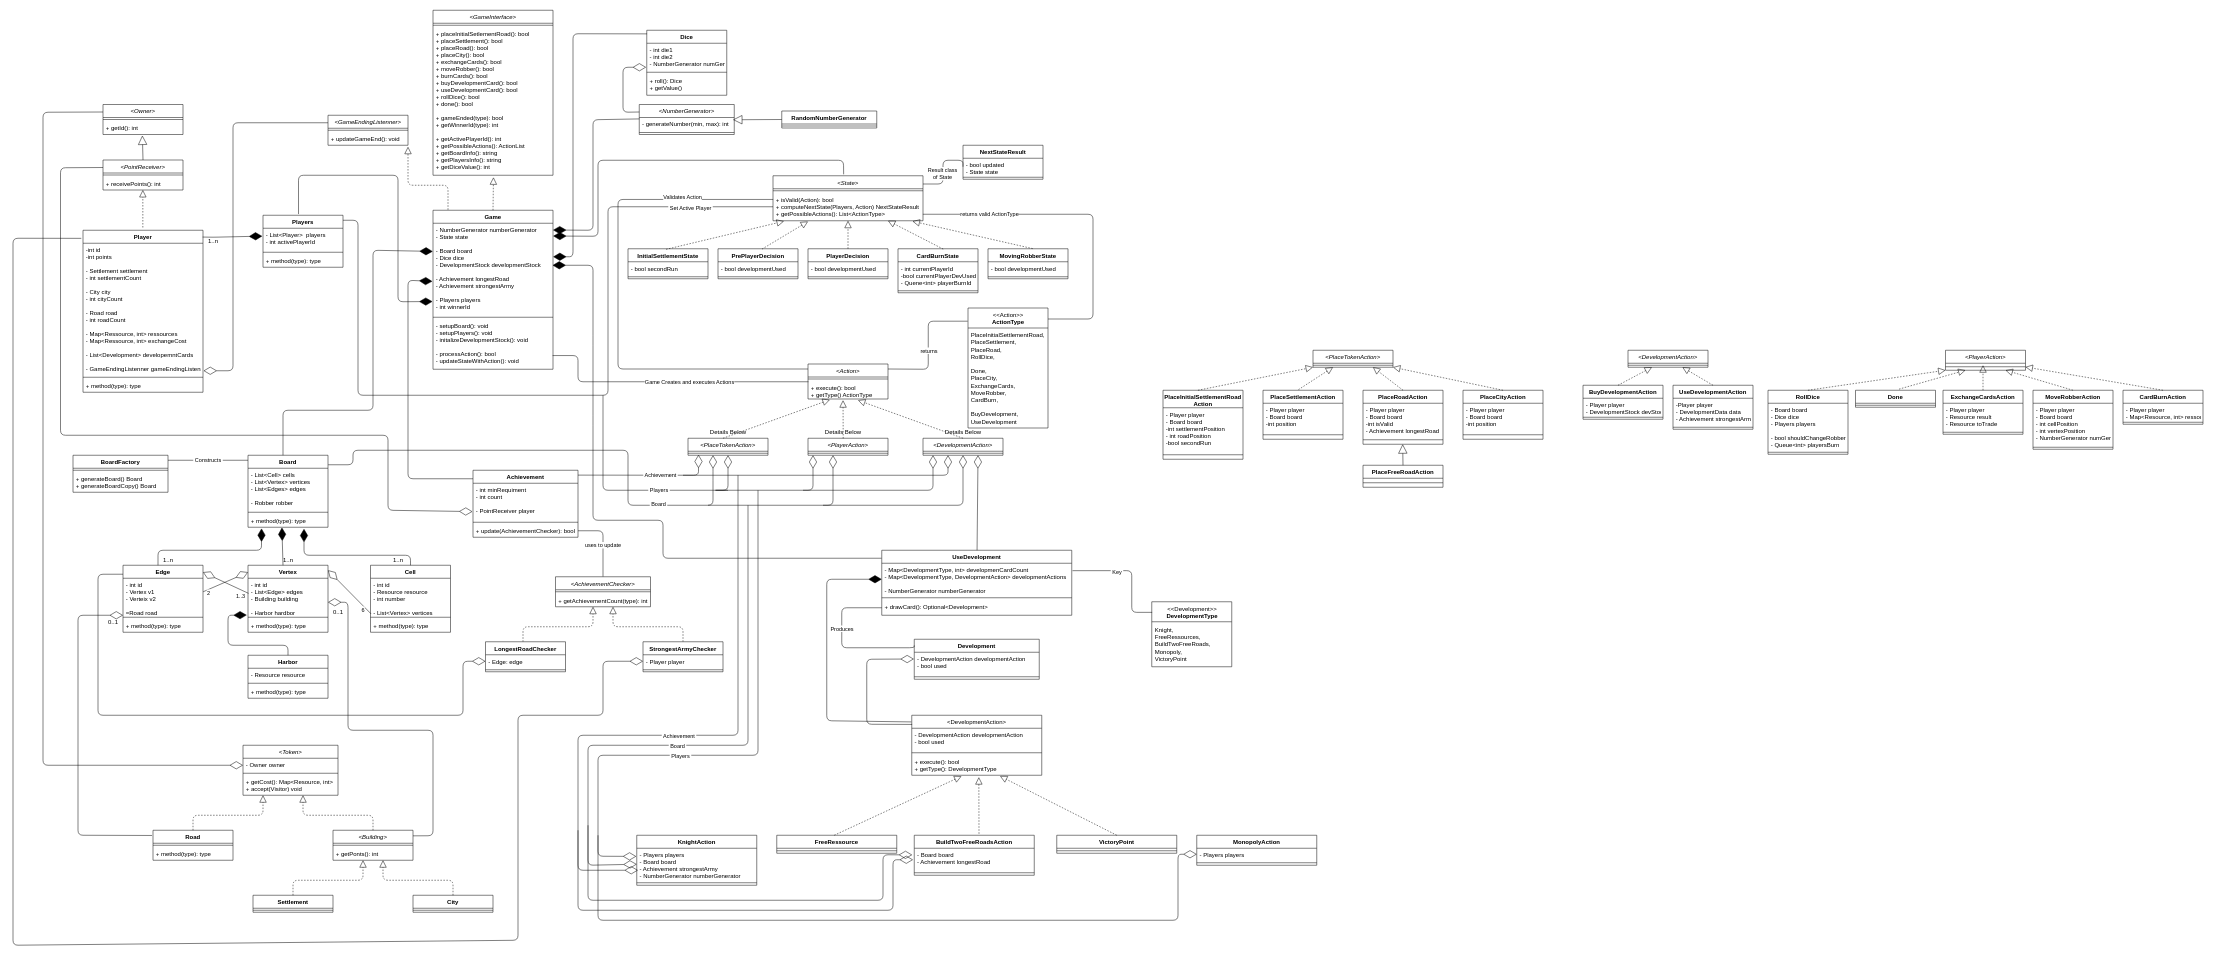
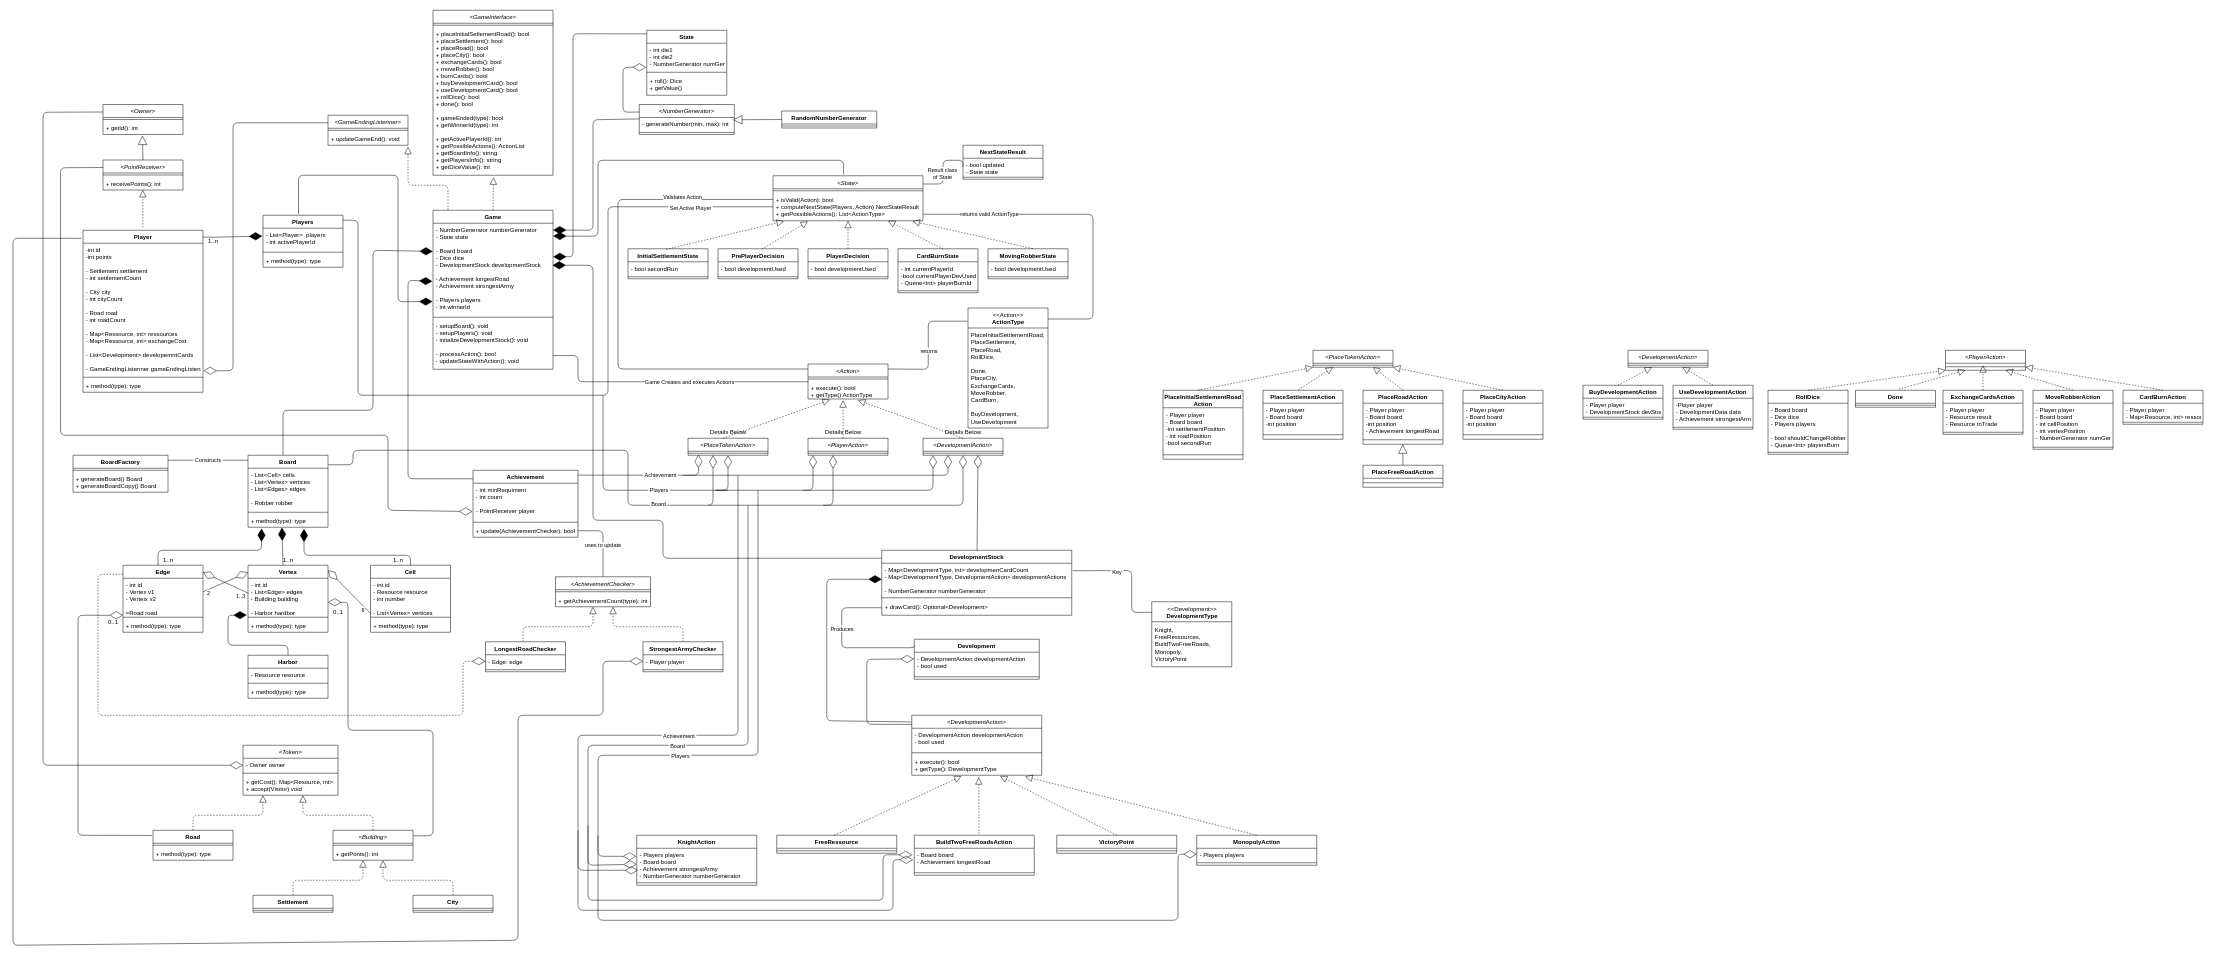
node "Dice": label "Dice" -> "State"
node "- Player player - Board board -int isValid - Achievement longestRoad": label "- Player player - Board board -int isValid - Achievement longestRoad" -> "- Player player - Board board -int position - Achievement longestRoad"
node "UseDevelopment": label "UseDevelopment" -> "DevelopmentStock"
edge "Edge" -> "- Edge: edge": style solid -> dashed
edge "MonopolyAction" -> "+ execute(): bool + getType(): DevelopmentType": added
